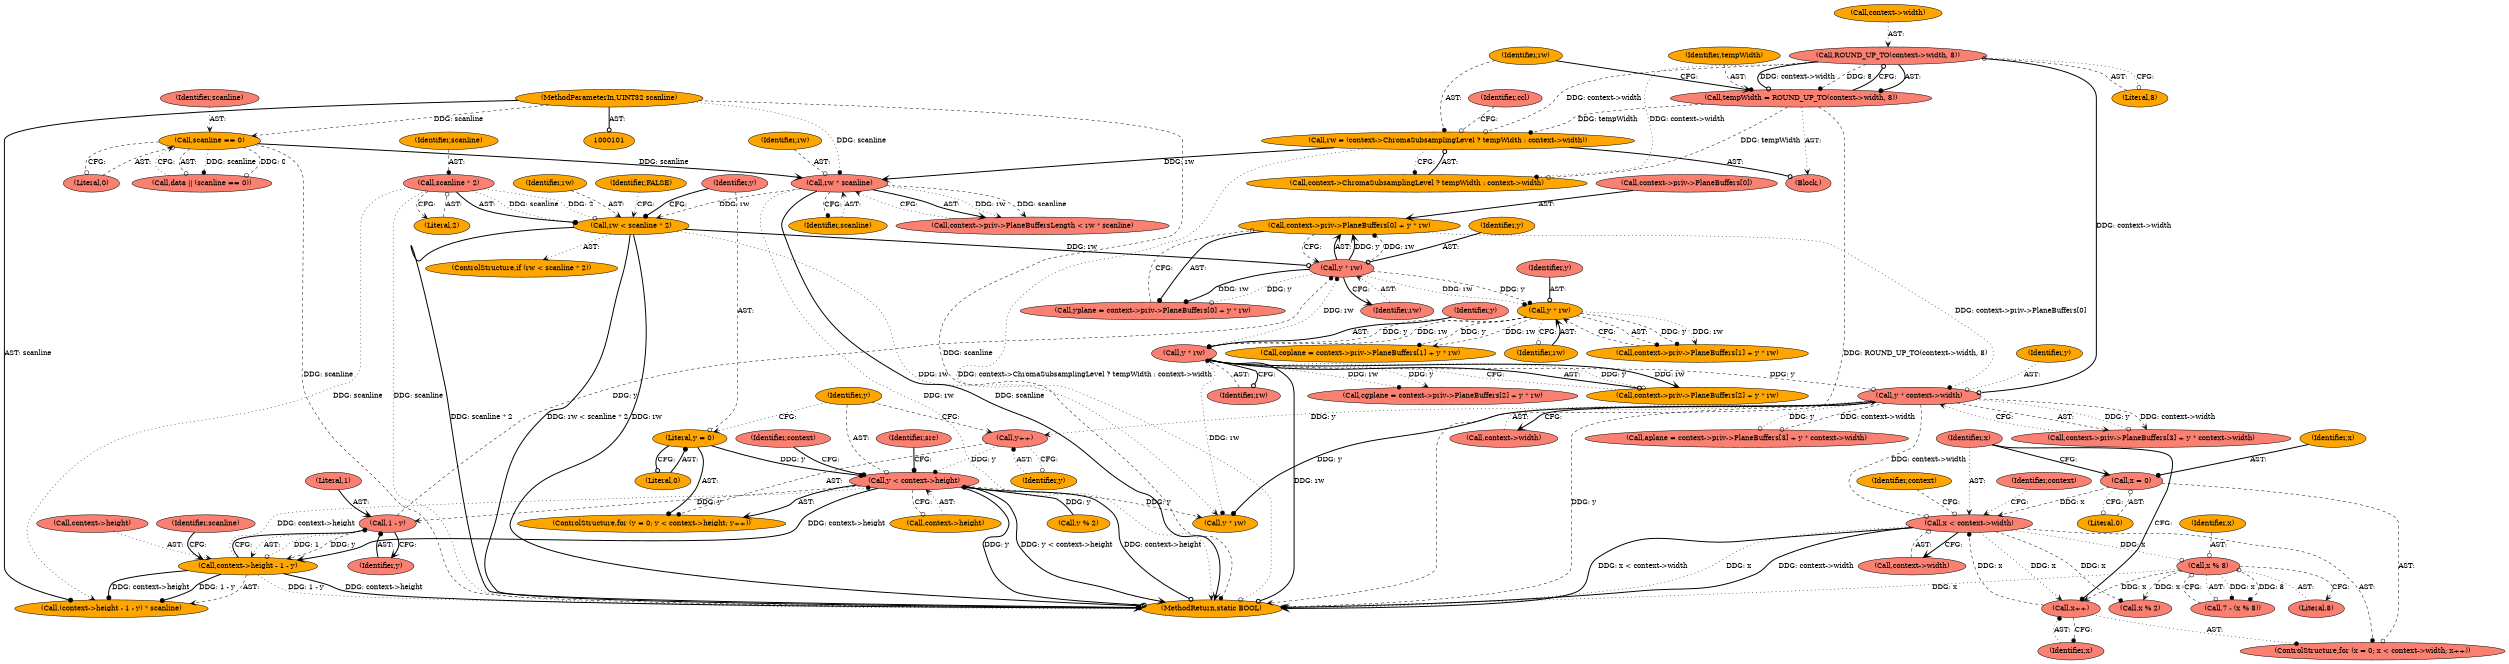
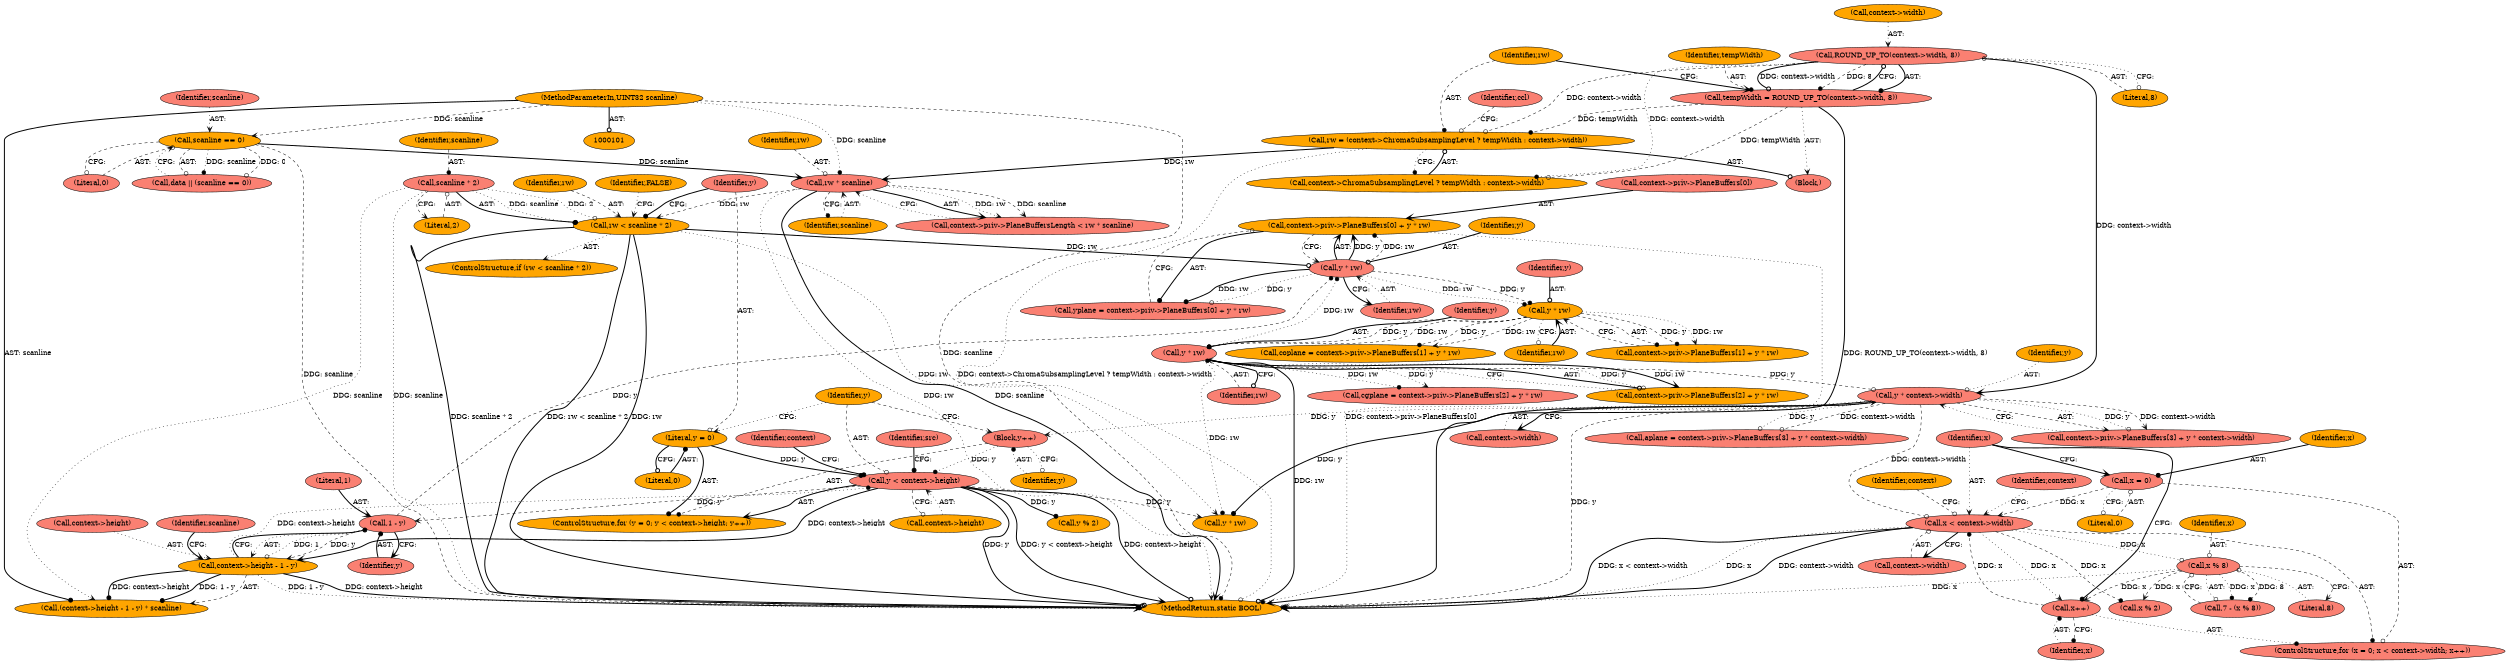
edge "(Call,ROUND_UP_TO(context->width, 8))" -> "(Call,y * context->width)": arrowhead odot -> vee
edge "(Call,context->priv->PlaneBuffers[0] + y * rw)" -> "(Call,y * context->width)": now "(Call,context->priv->PlaneBuffers[0] + y * rw)" -> "(MethodReturn,static BOOL)"
edge "(Call,tempWidth = ROUND_UP_TO(context->width, 8))" -> "(MethodReturn,static BOOL)": style dashed -> bold
node "(Call,y++)": label "(Call,y++)" -> "(Block,y++)"
edge "(Call,y % 2)" -> "(Call,y < context->height)": reversed
